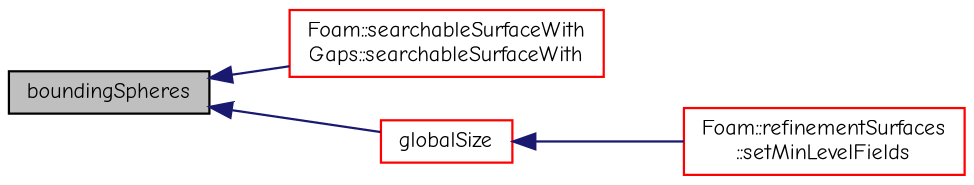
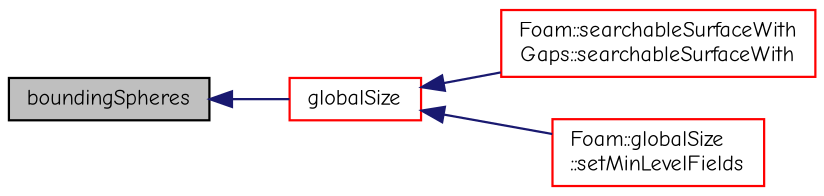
edge "Foam::searchableSurfaceWith Gaps::searchableSurfaceWith" -> "boundingSpheres": now "Foam::searchableSurfaceWith Gaps::searchableSurfaceWith" -> "globalSize"
node "Foam::refinementSurfaces ::setMinLevelFields": label "Foam::refinementSurfaces ::setMinLevelFields" -> "Foam::globalSize ::setMinLevelFields"
